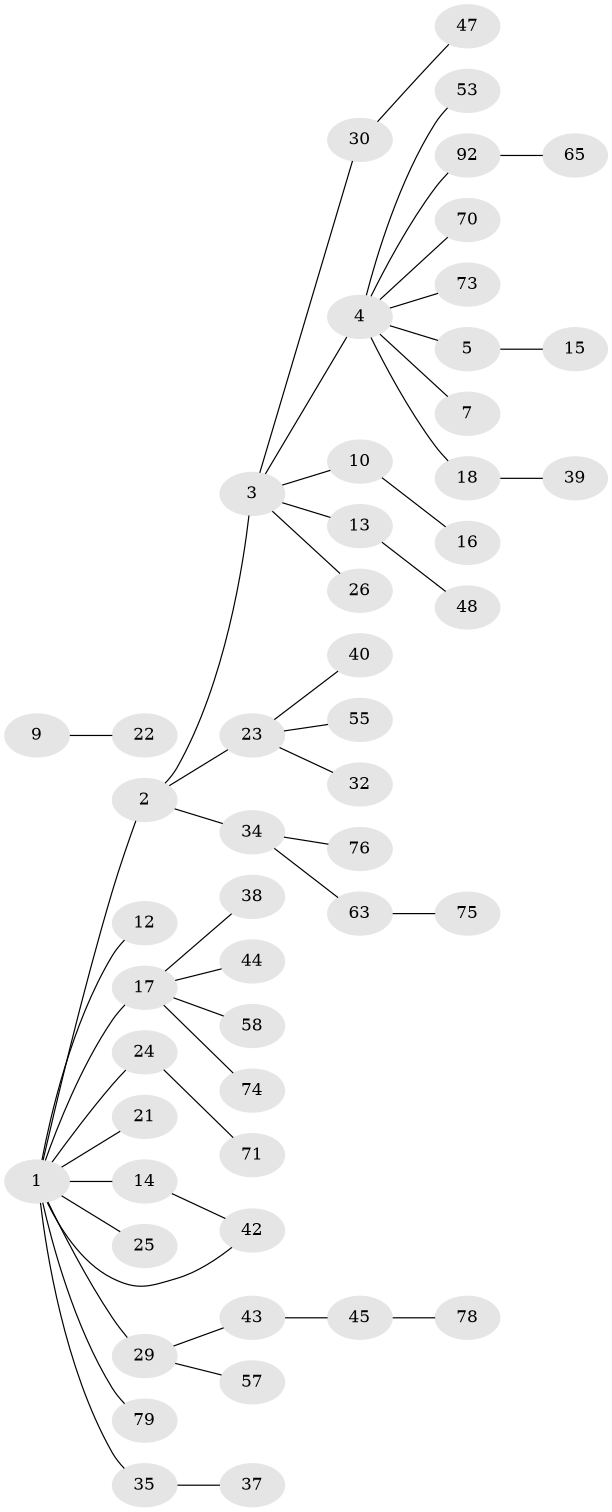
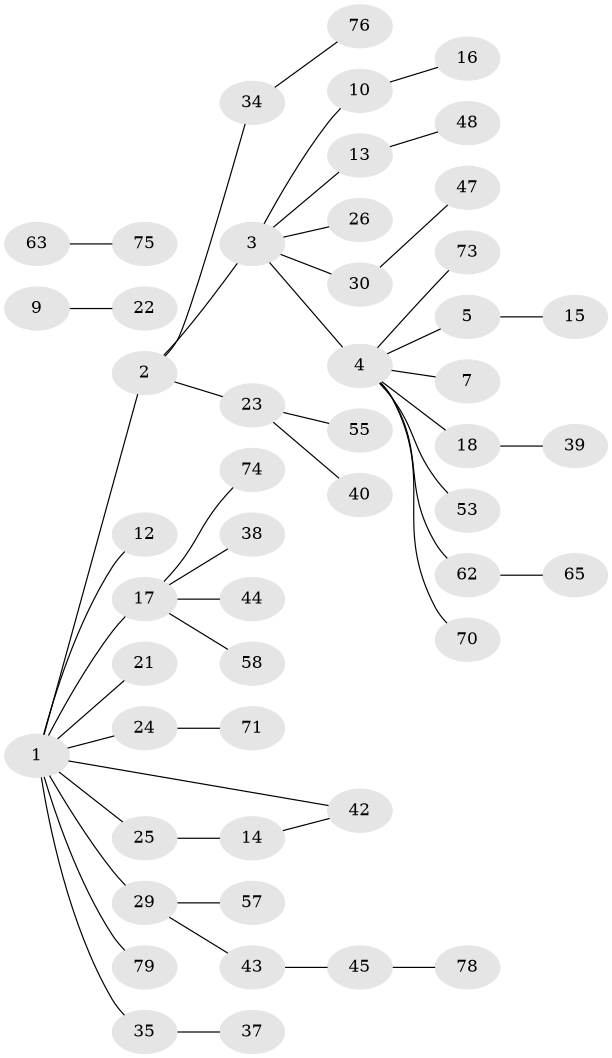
node "92": label "92" -> "62"
node "32": removed
edge "34" -- "63": removed
edge "1" -- "14": now "25" -- "14"
